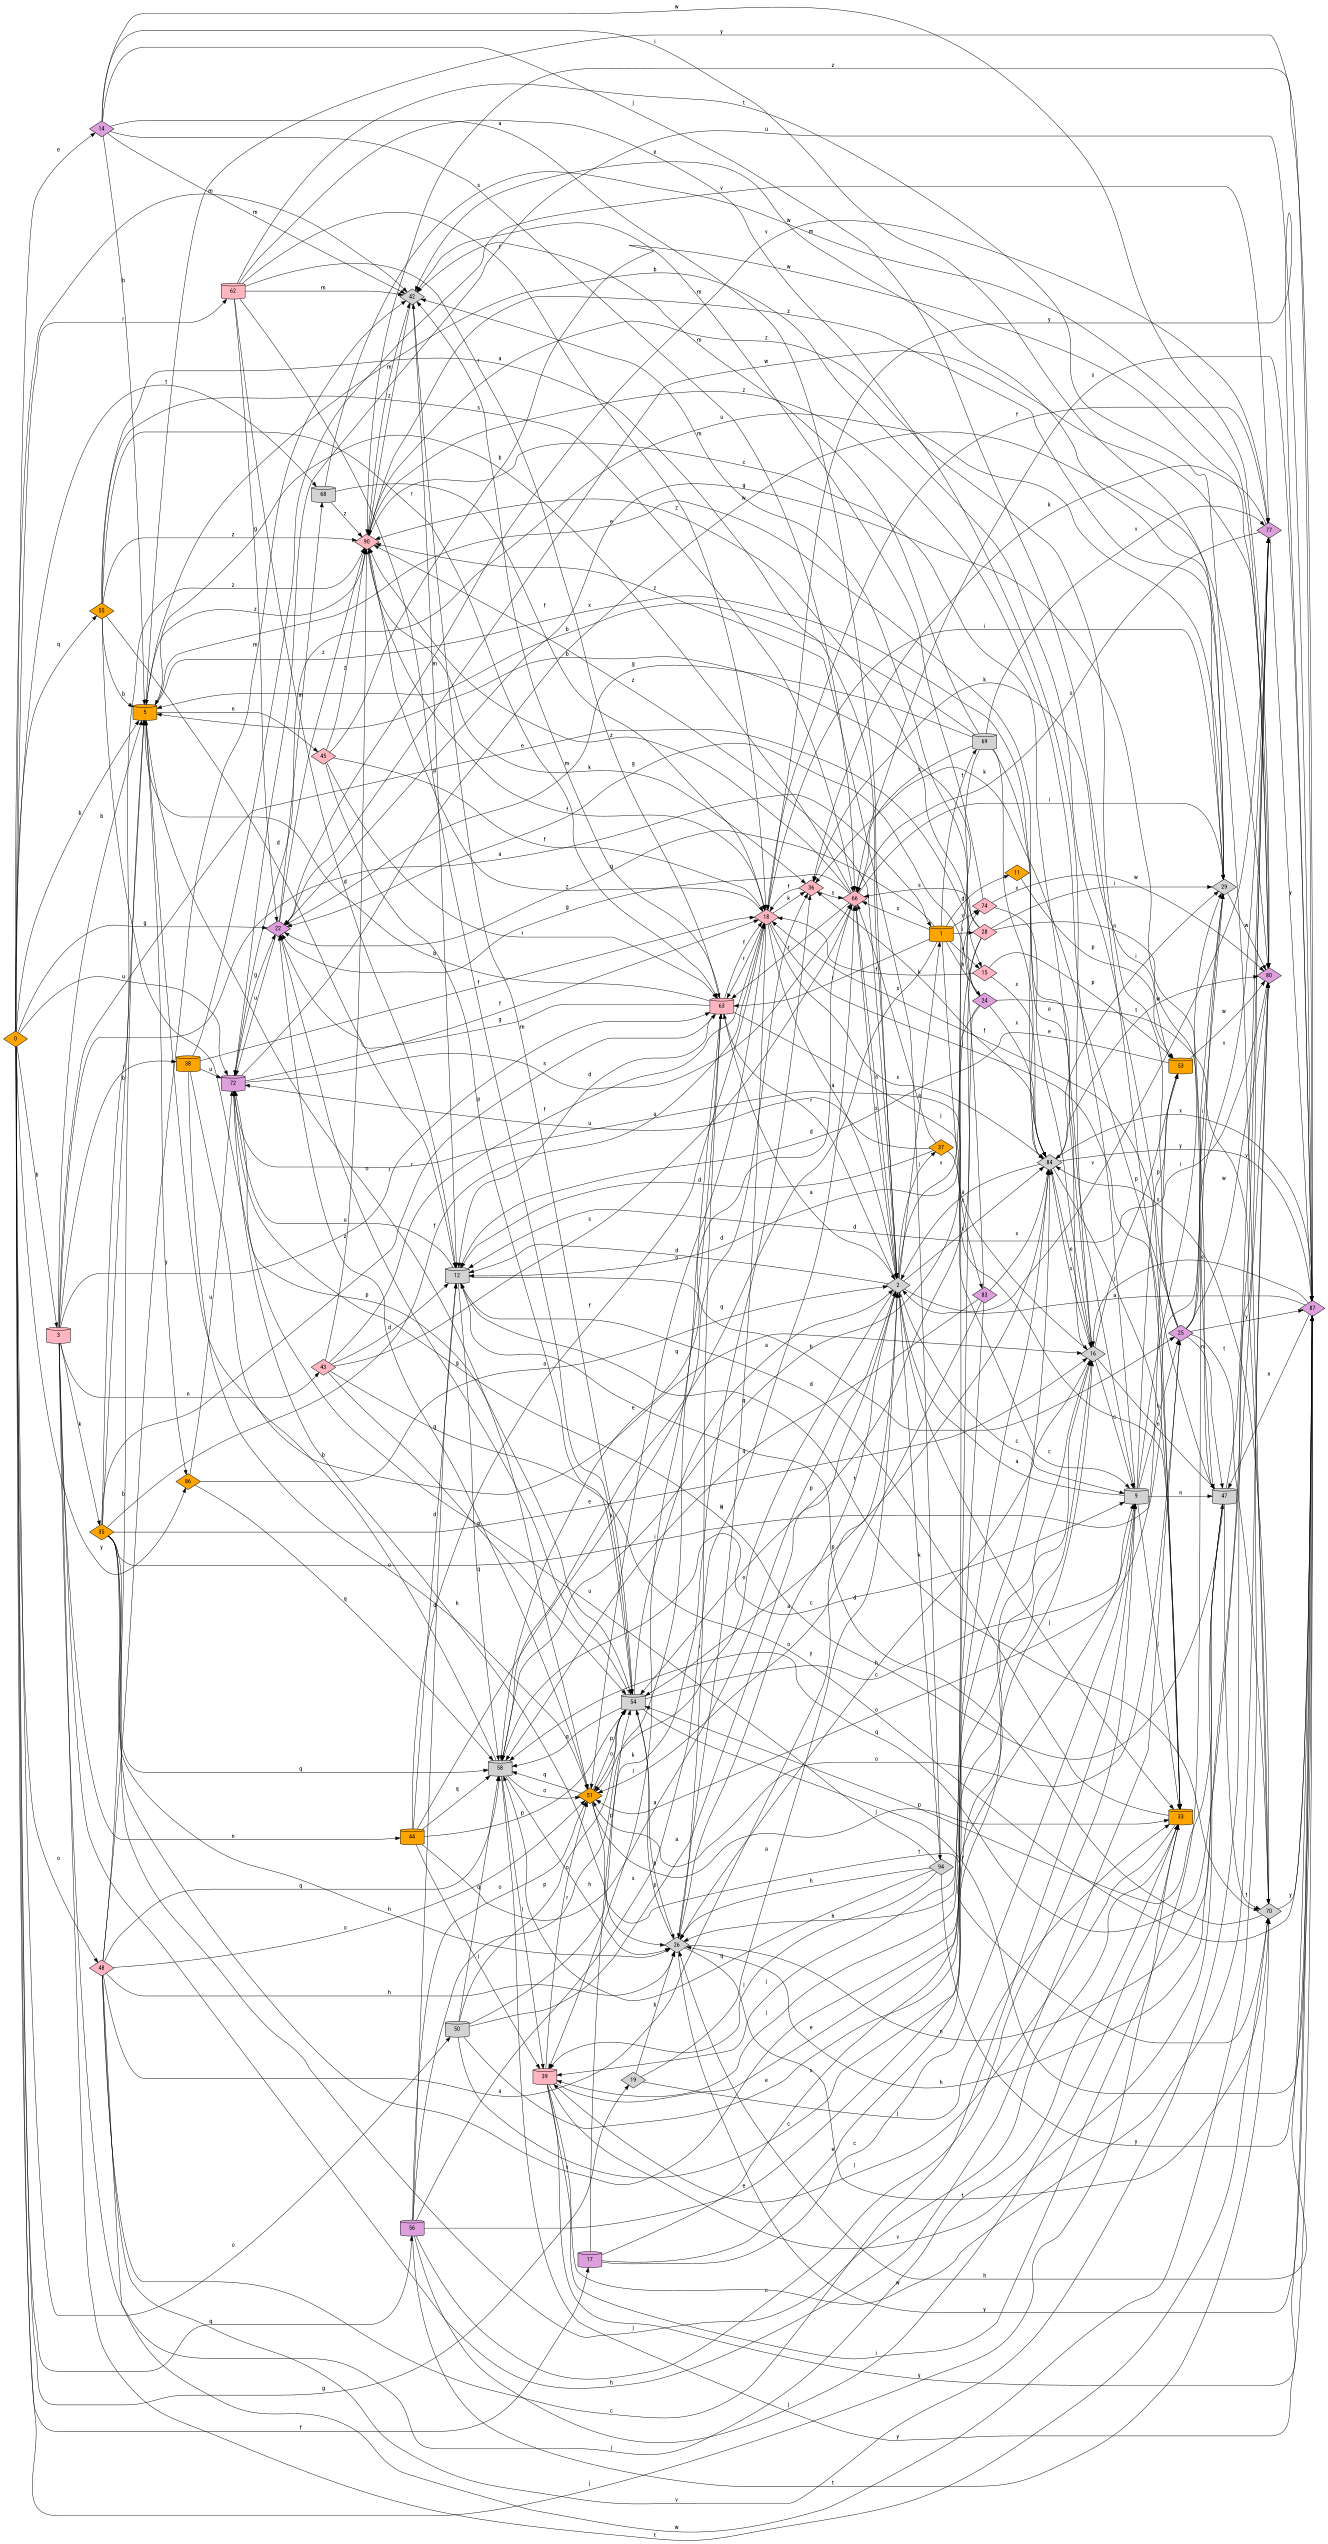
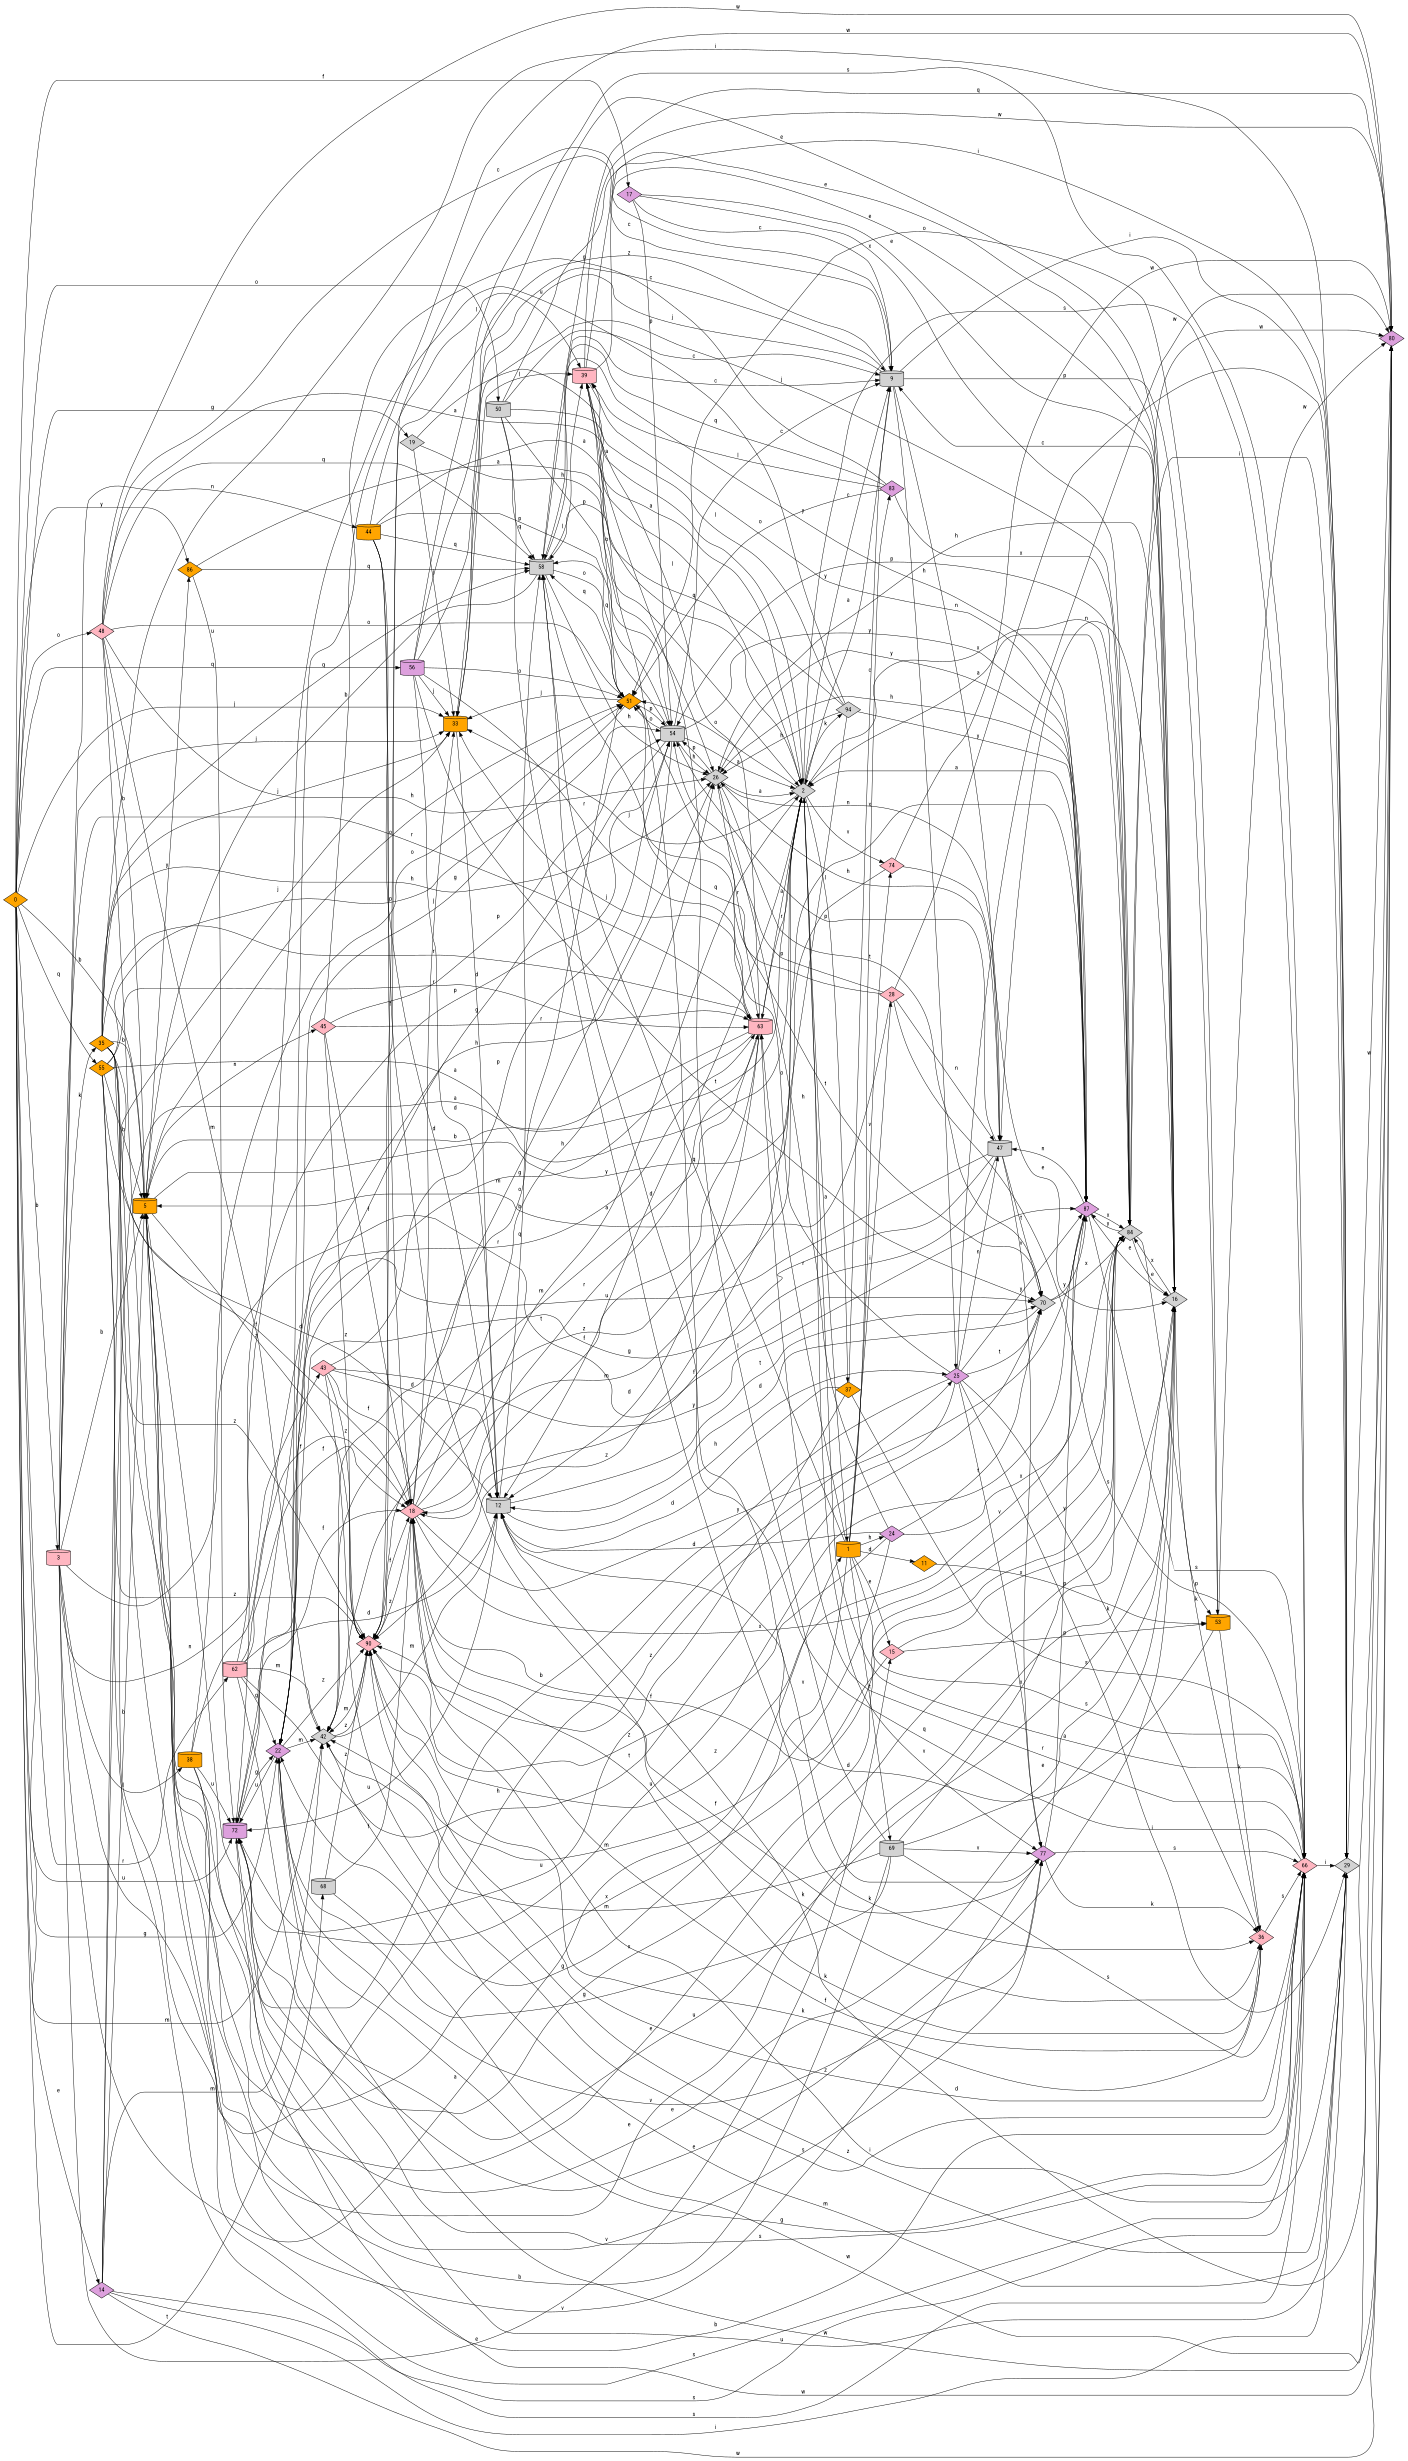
edge "22" -> "68": now "22" -> "42"
node "17": shape cylinder -> diamond
edge "35" -> "66": added, label "s"
